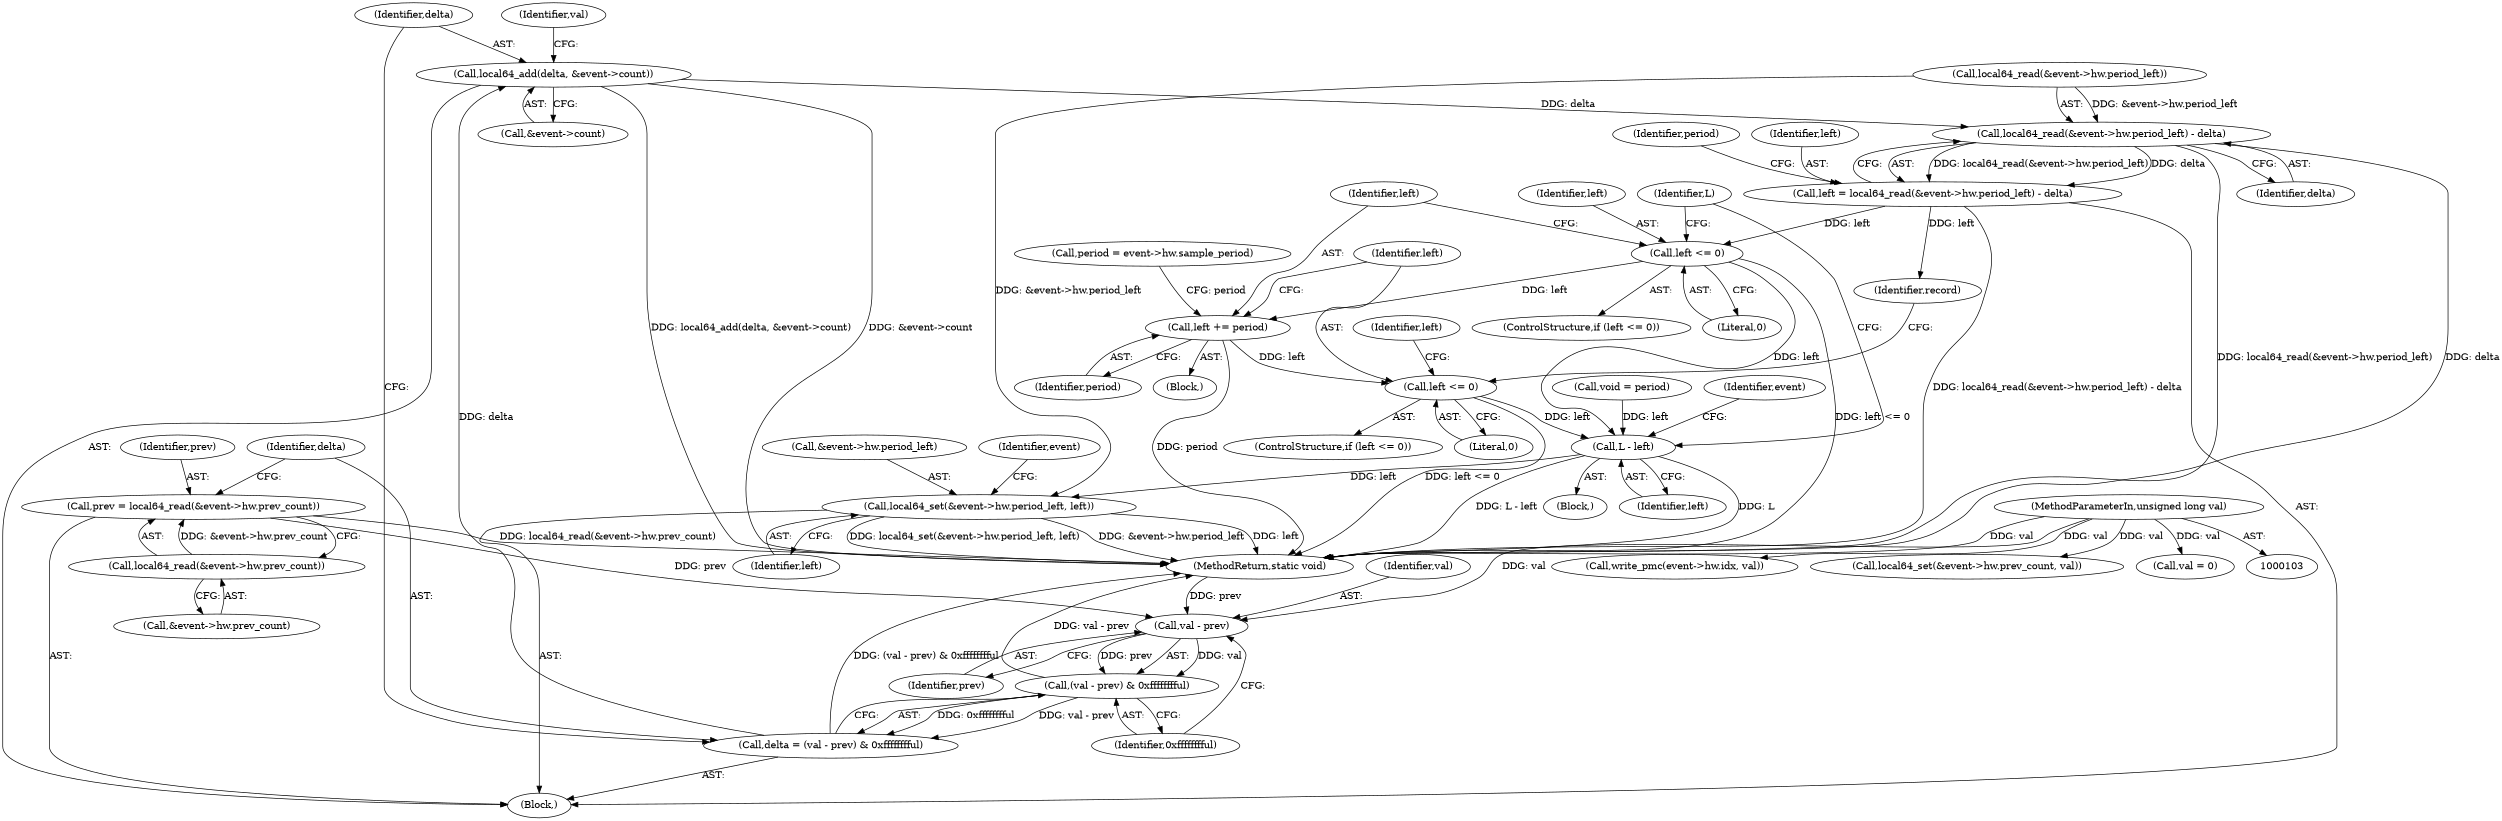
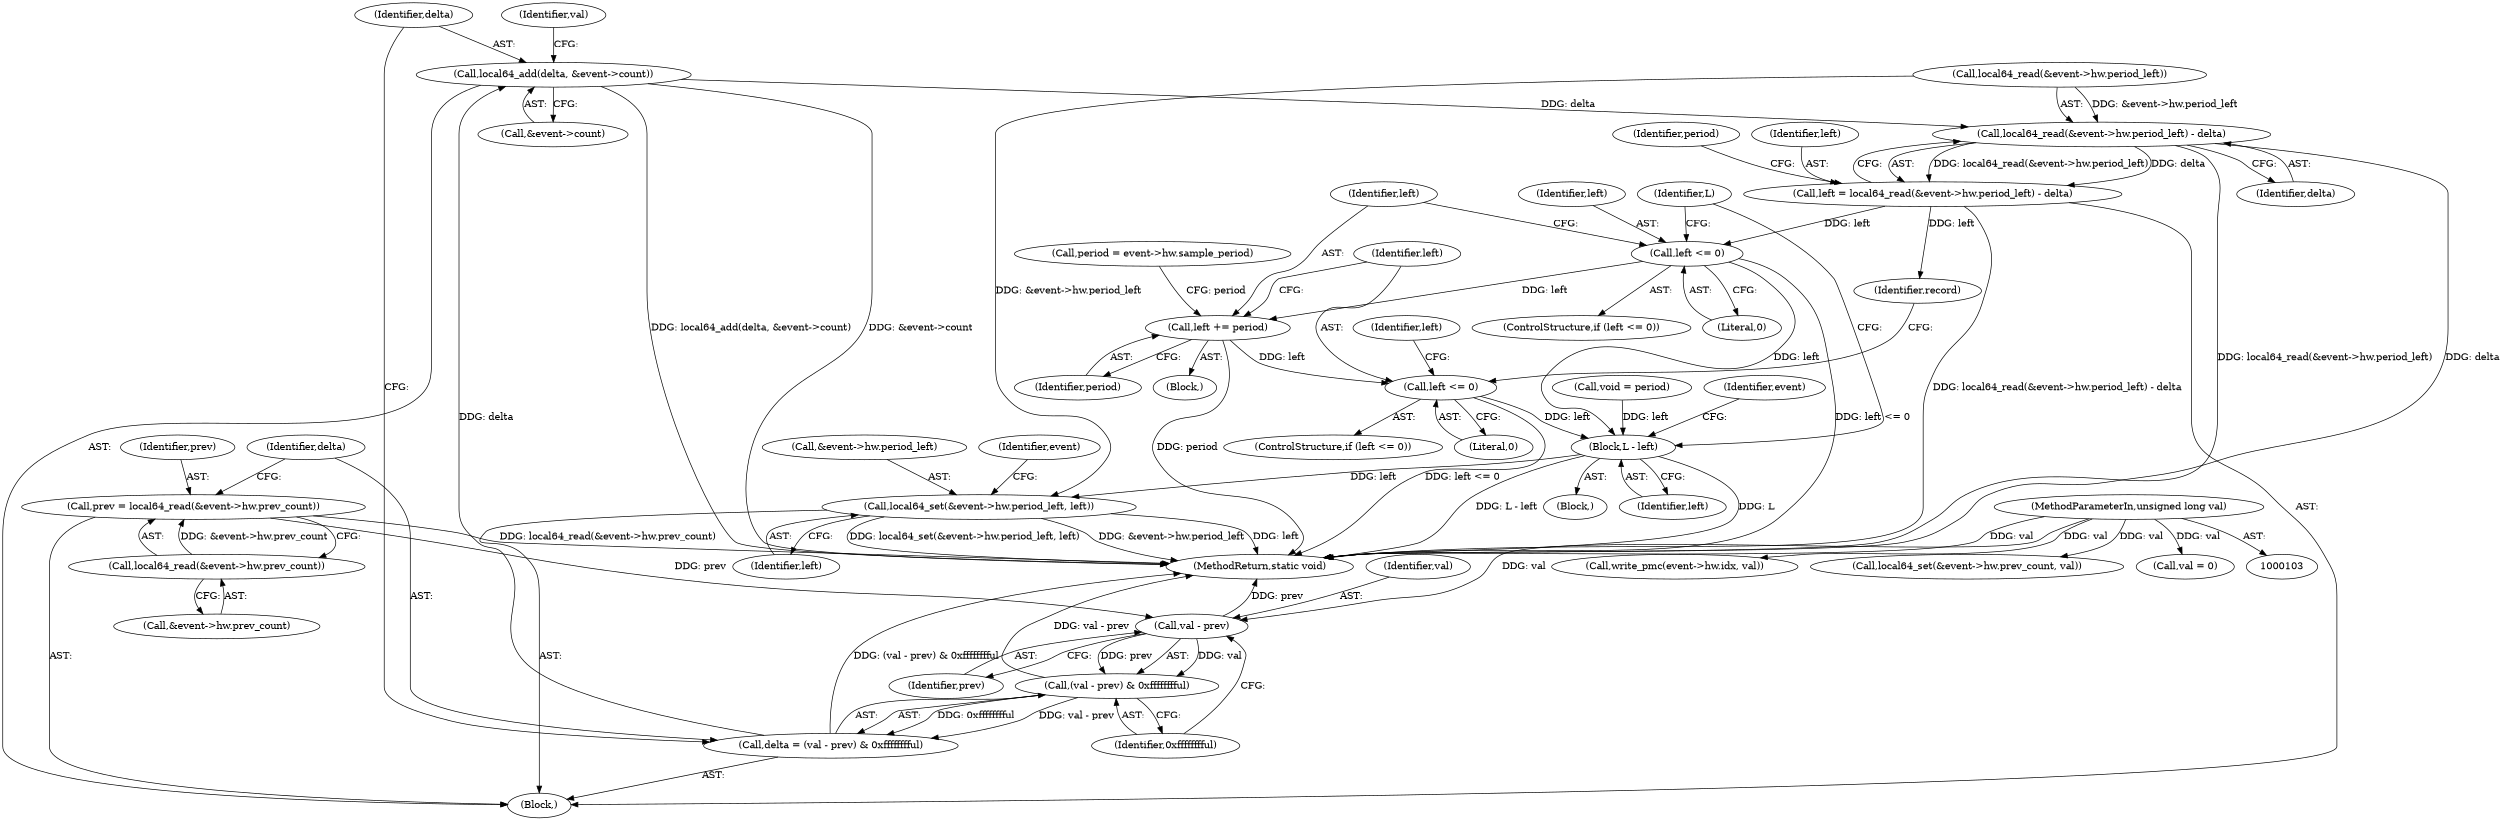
node "(Call,L - left)": label "(Call,L - left)" -> "(Block,L - left)"
edge "(MethodReturn,static void)" -> "(Call,val - prev)": reversed
edge "(Call,delta = (val - prev) & 0xfffffffful)" -> "(Call,(val - prev) & 0xfffffffful)": label "CFG: " -> "AST: "
